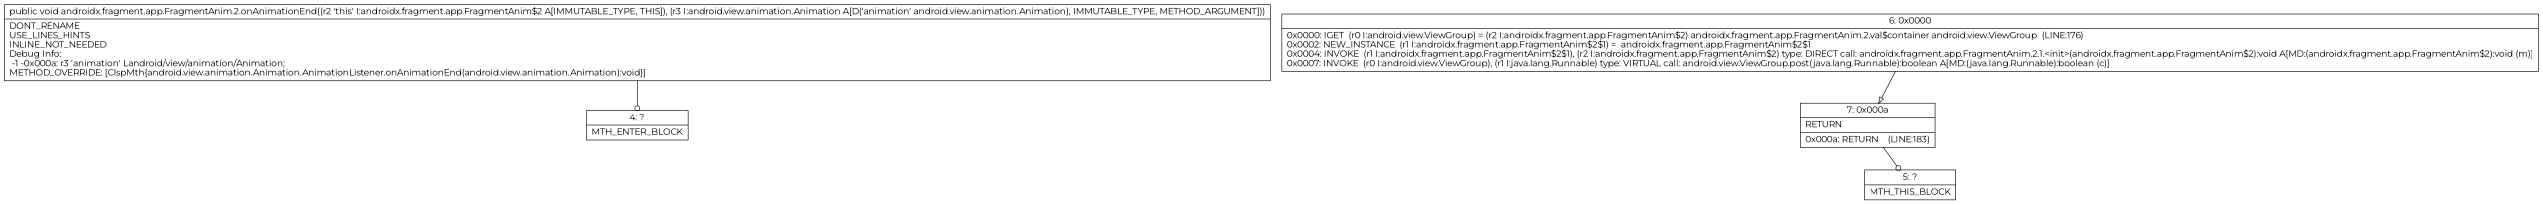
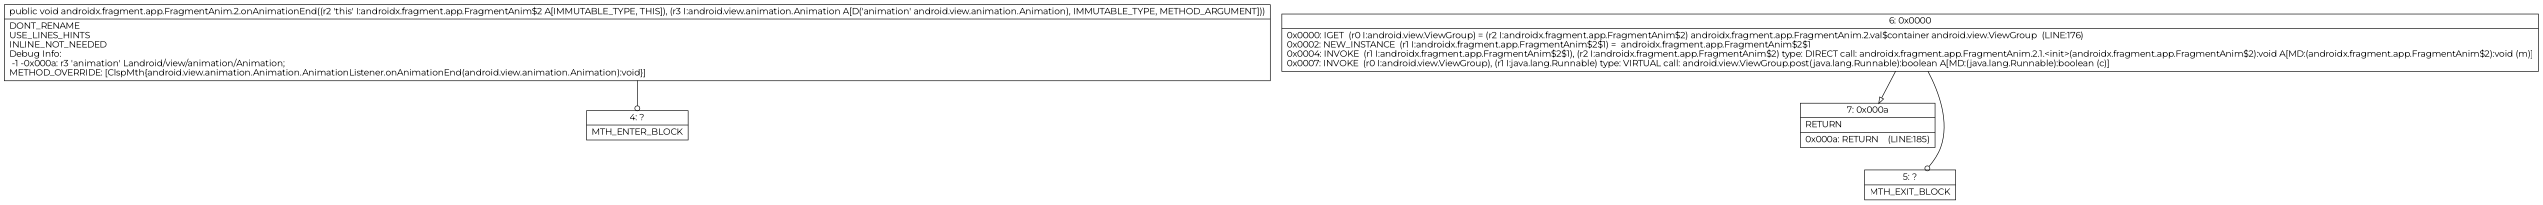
node "7: 0x000a": text "0x000a: RETURN    (LINE:183)" -> "0x000a: RETURN    (LINE:185)"
edge "7: 0x000a" -> "5: ?": now "6: 0x0000" -> "5: ?"
node "5: ?": text "MTH_THIS_BLOCK" -> "MTH_EXIT_BLOCK"
